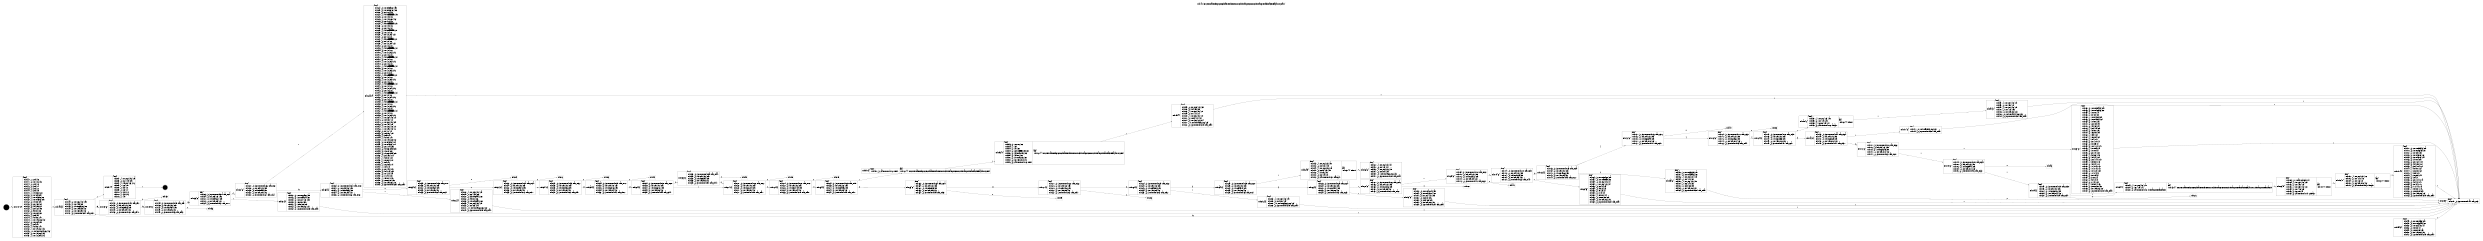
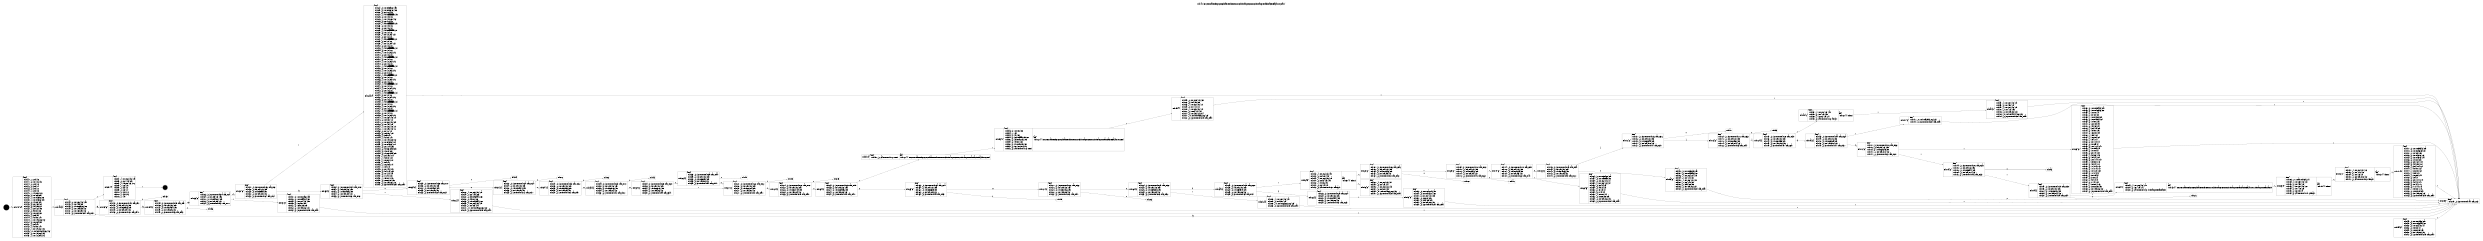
edge "0x4016c5 [28]" -> "0x4016e1 [28]": now "0x401b6f [29]" -> "0x4016e1 [28]"
